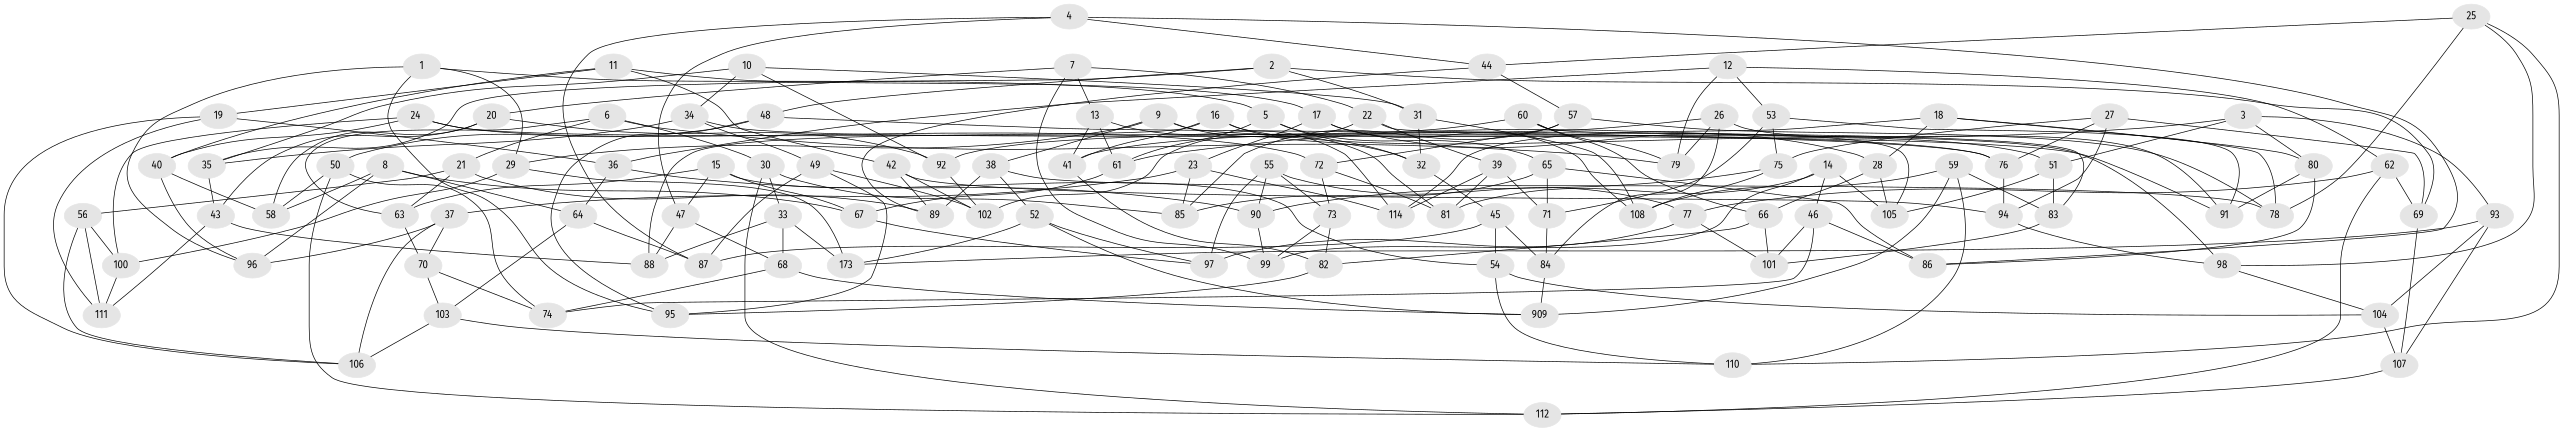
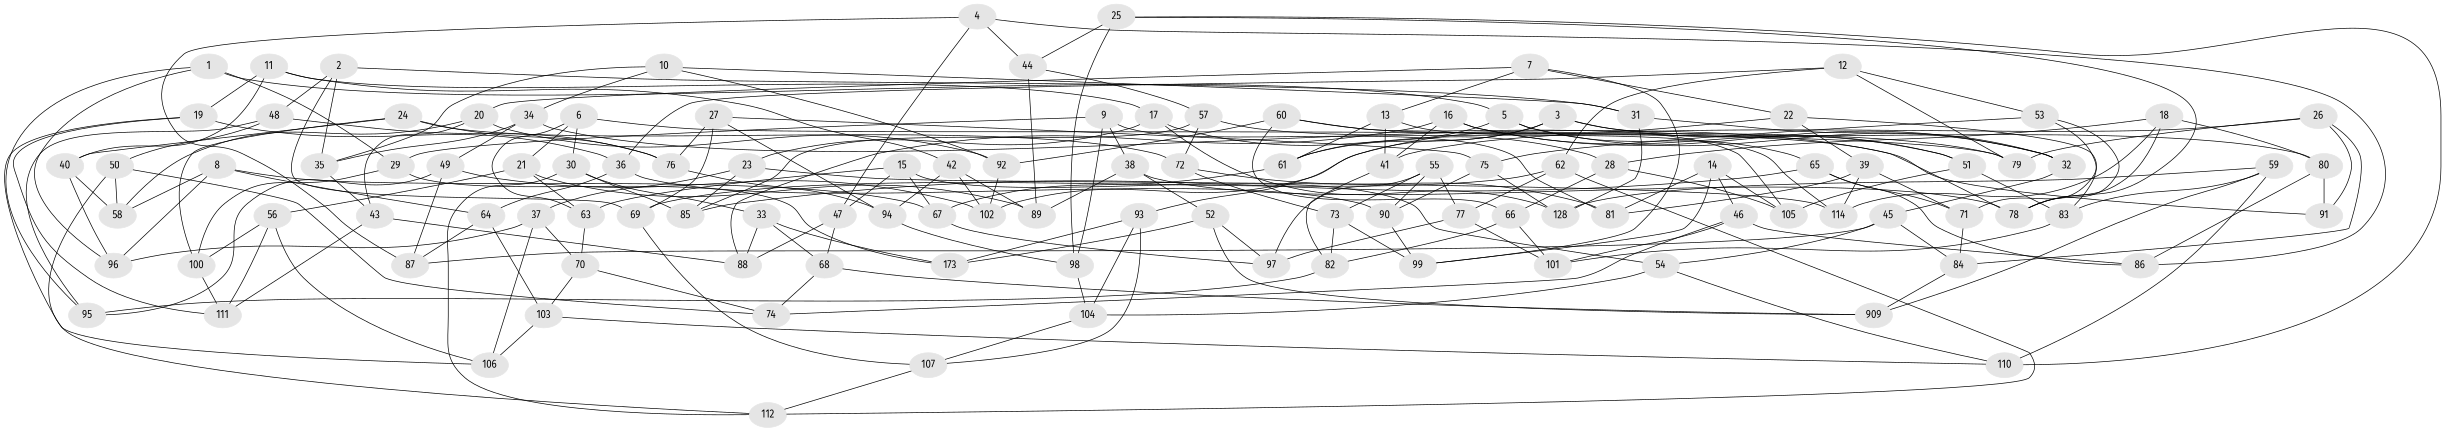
edge "53" -- "91": now "53" -- "78"
node "108": label "108" -> "128"
